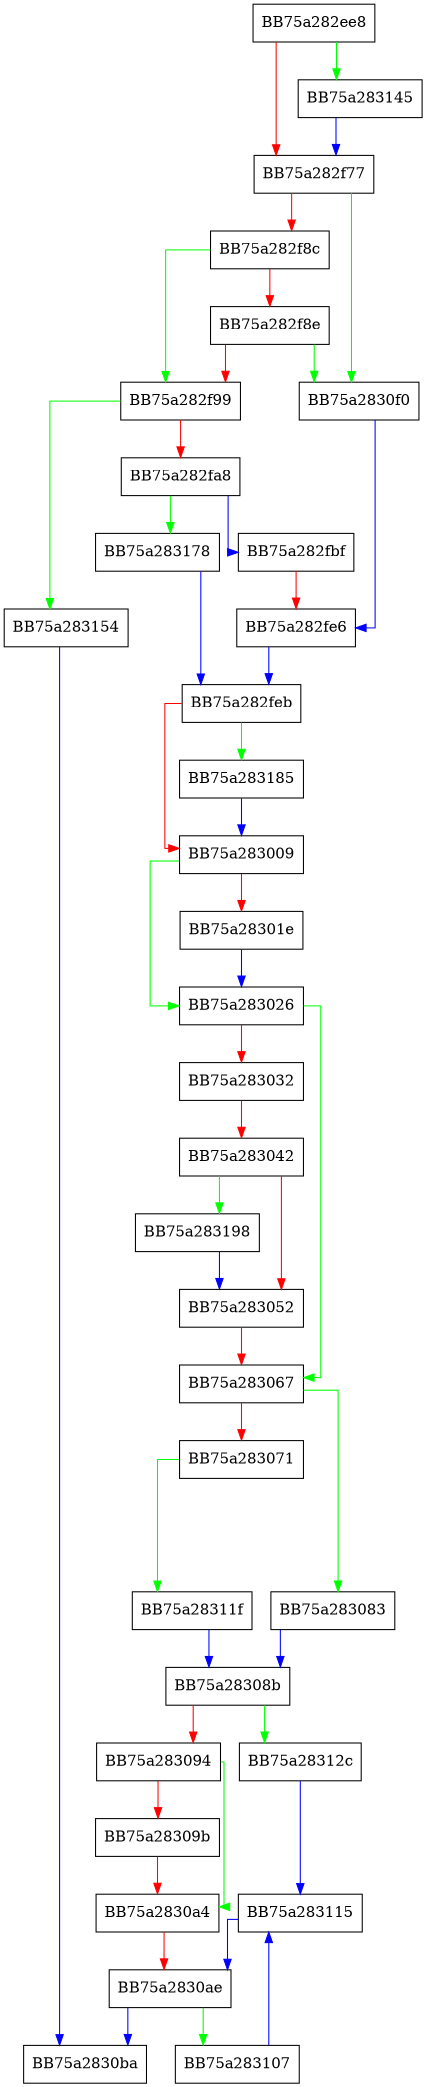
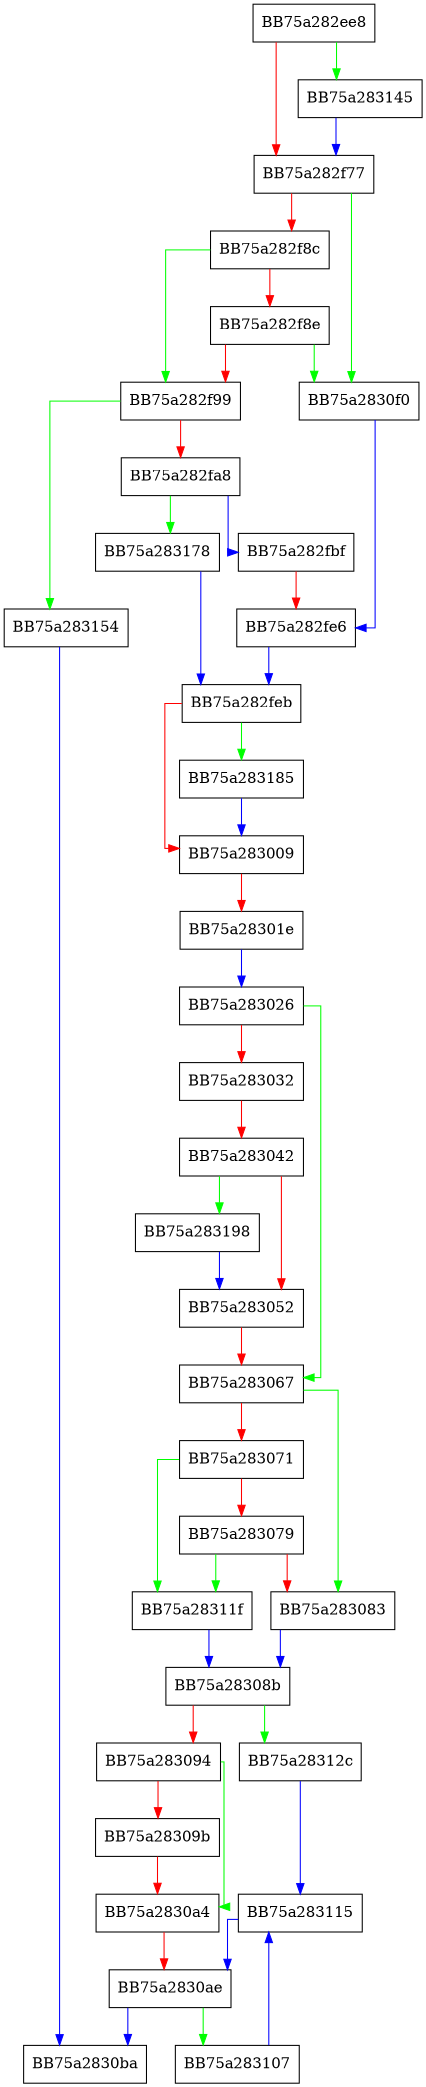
edge "BB75a283009" -> "BB75a283026": removed
node "BB75a283079": added
